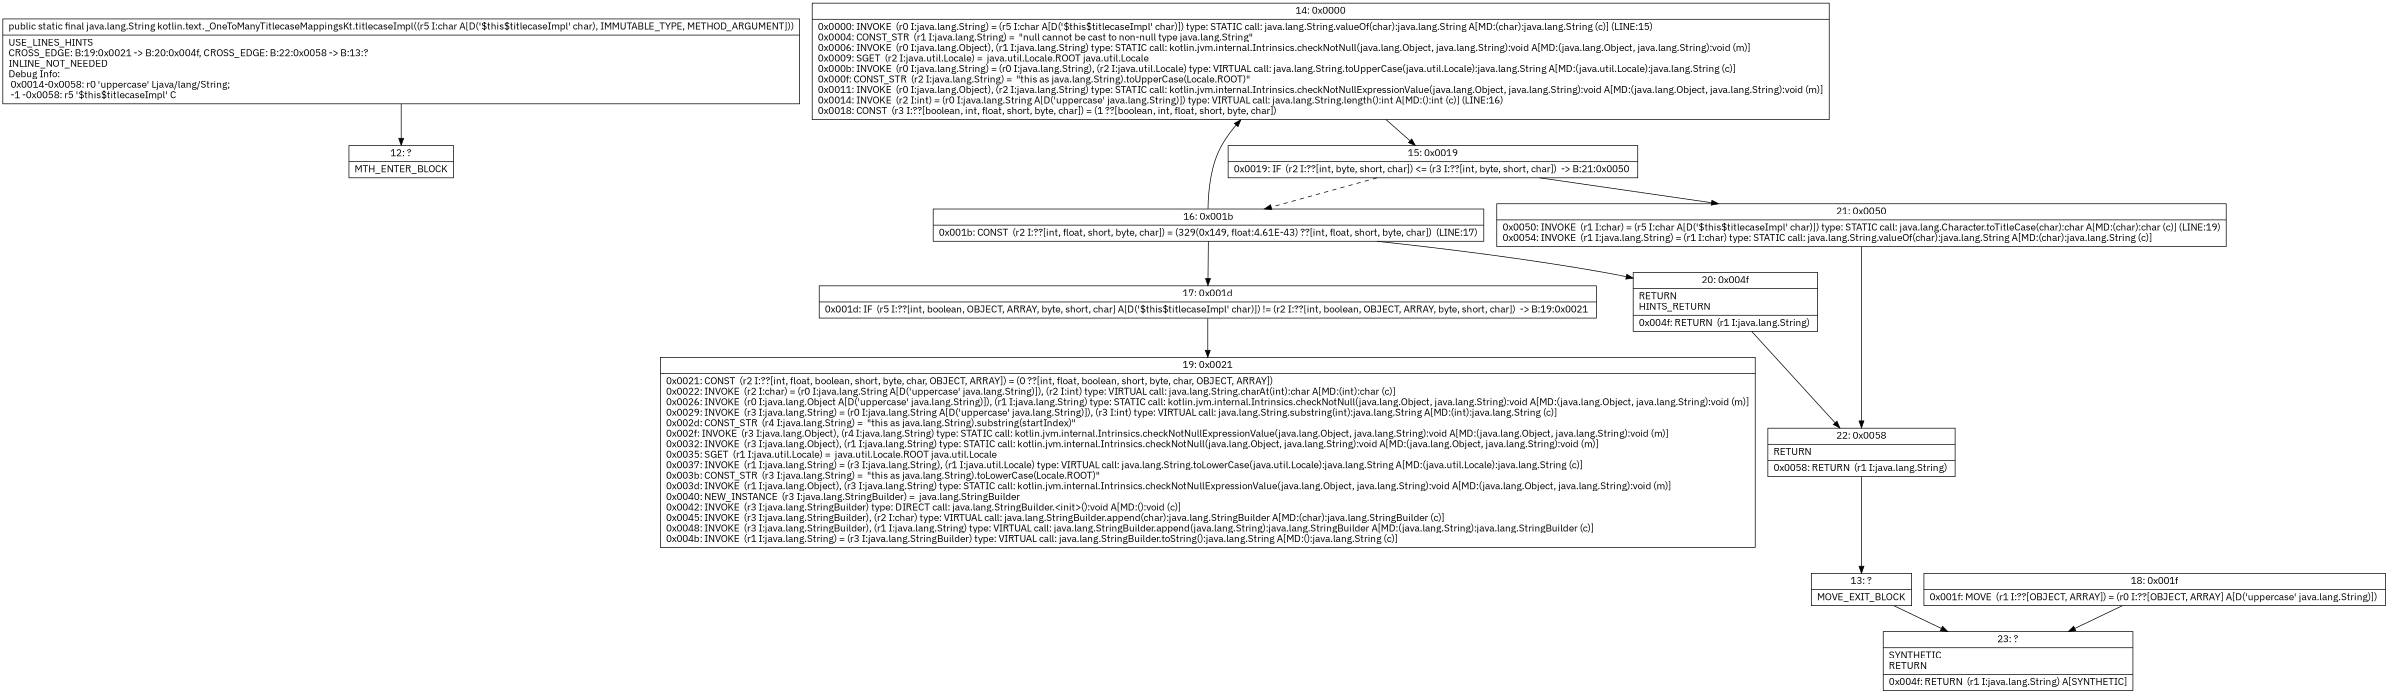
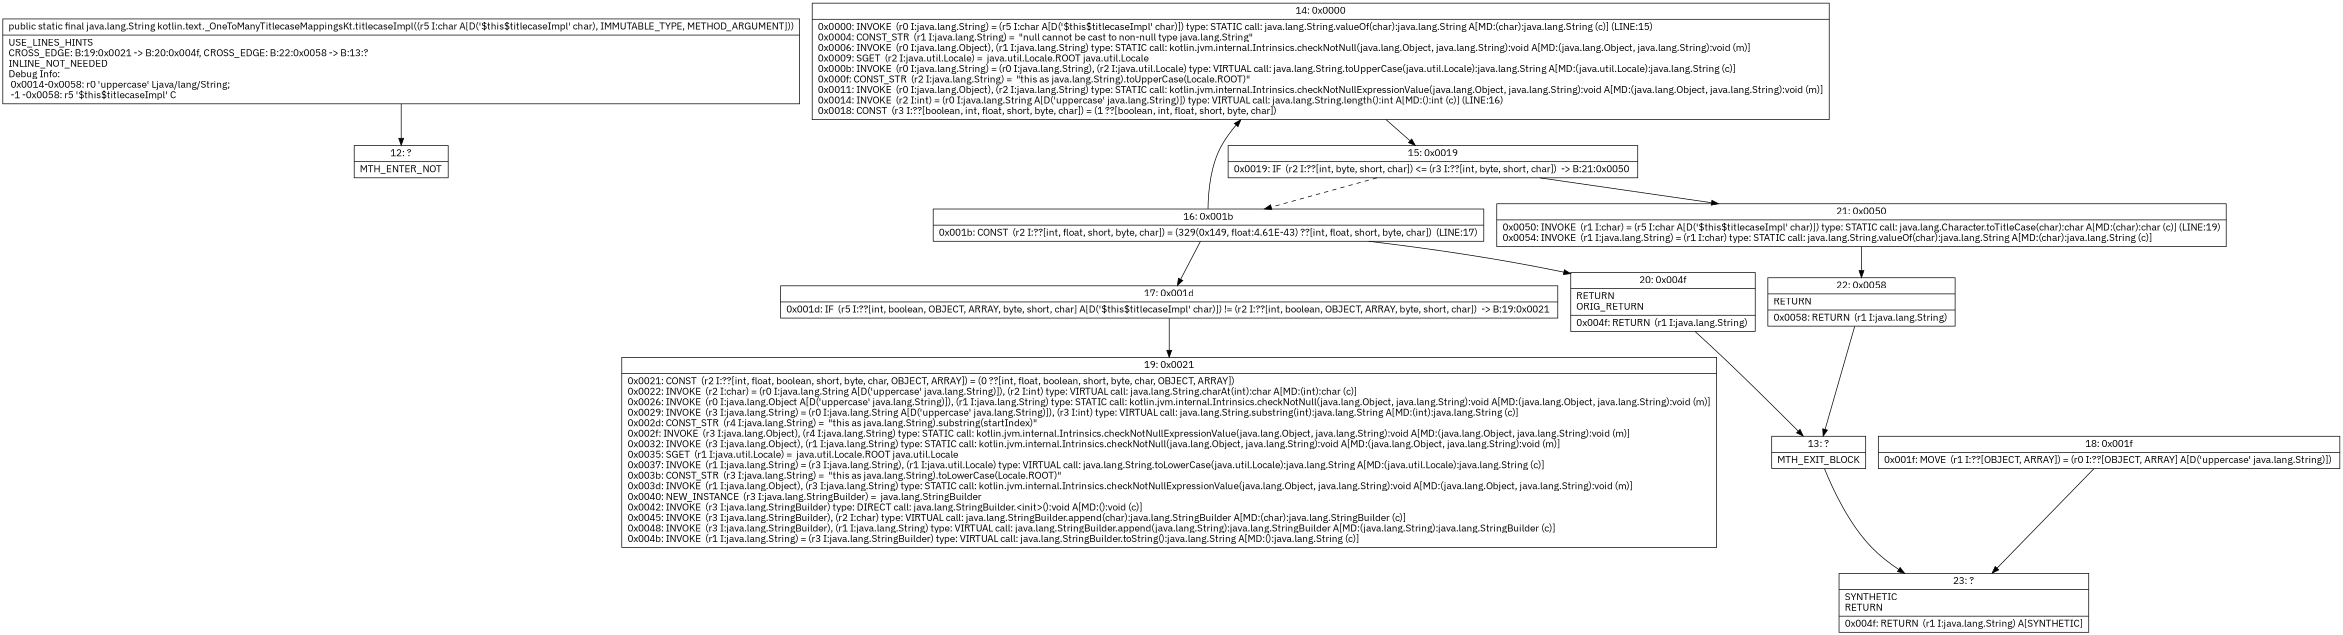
node "12: ?": text "MTH_ENTER_BLOCK" -> "MTH_ENTER_NOT"
node "20: 0x004f": text "HINTS_RETURN" -> "ORIG_RETURN"
edge "20: 0x004f" -> "22: 0x0058": now "20: 0x004f" -> "13: ?"
node "13: ?": text "MOVE_EXIT_BLOCK" -> "MTH_EXIT_BLOCK"
